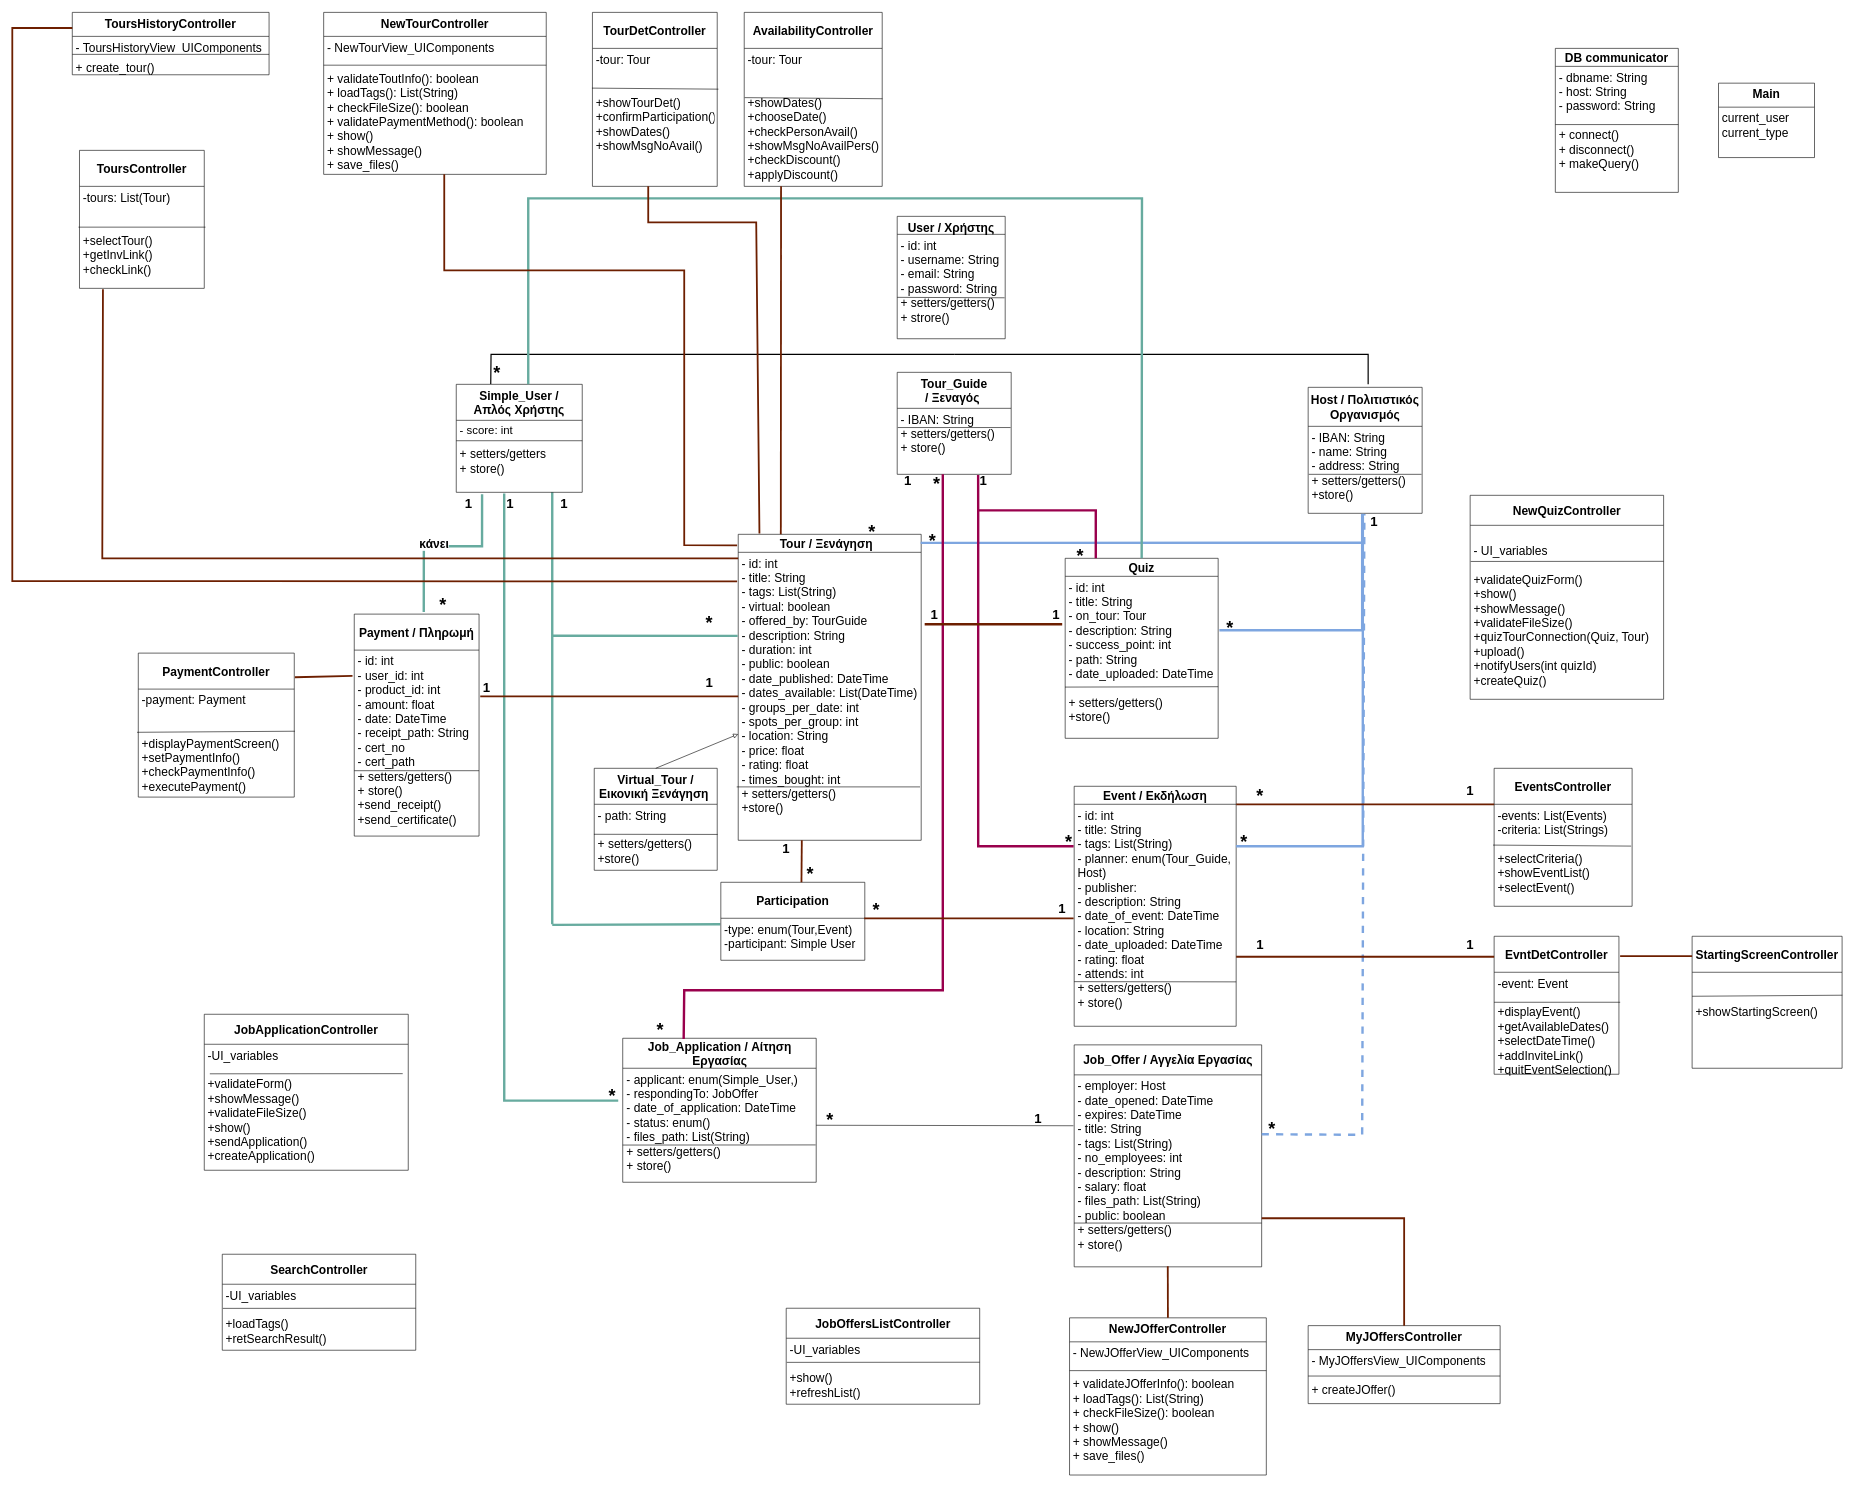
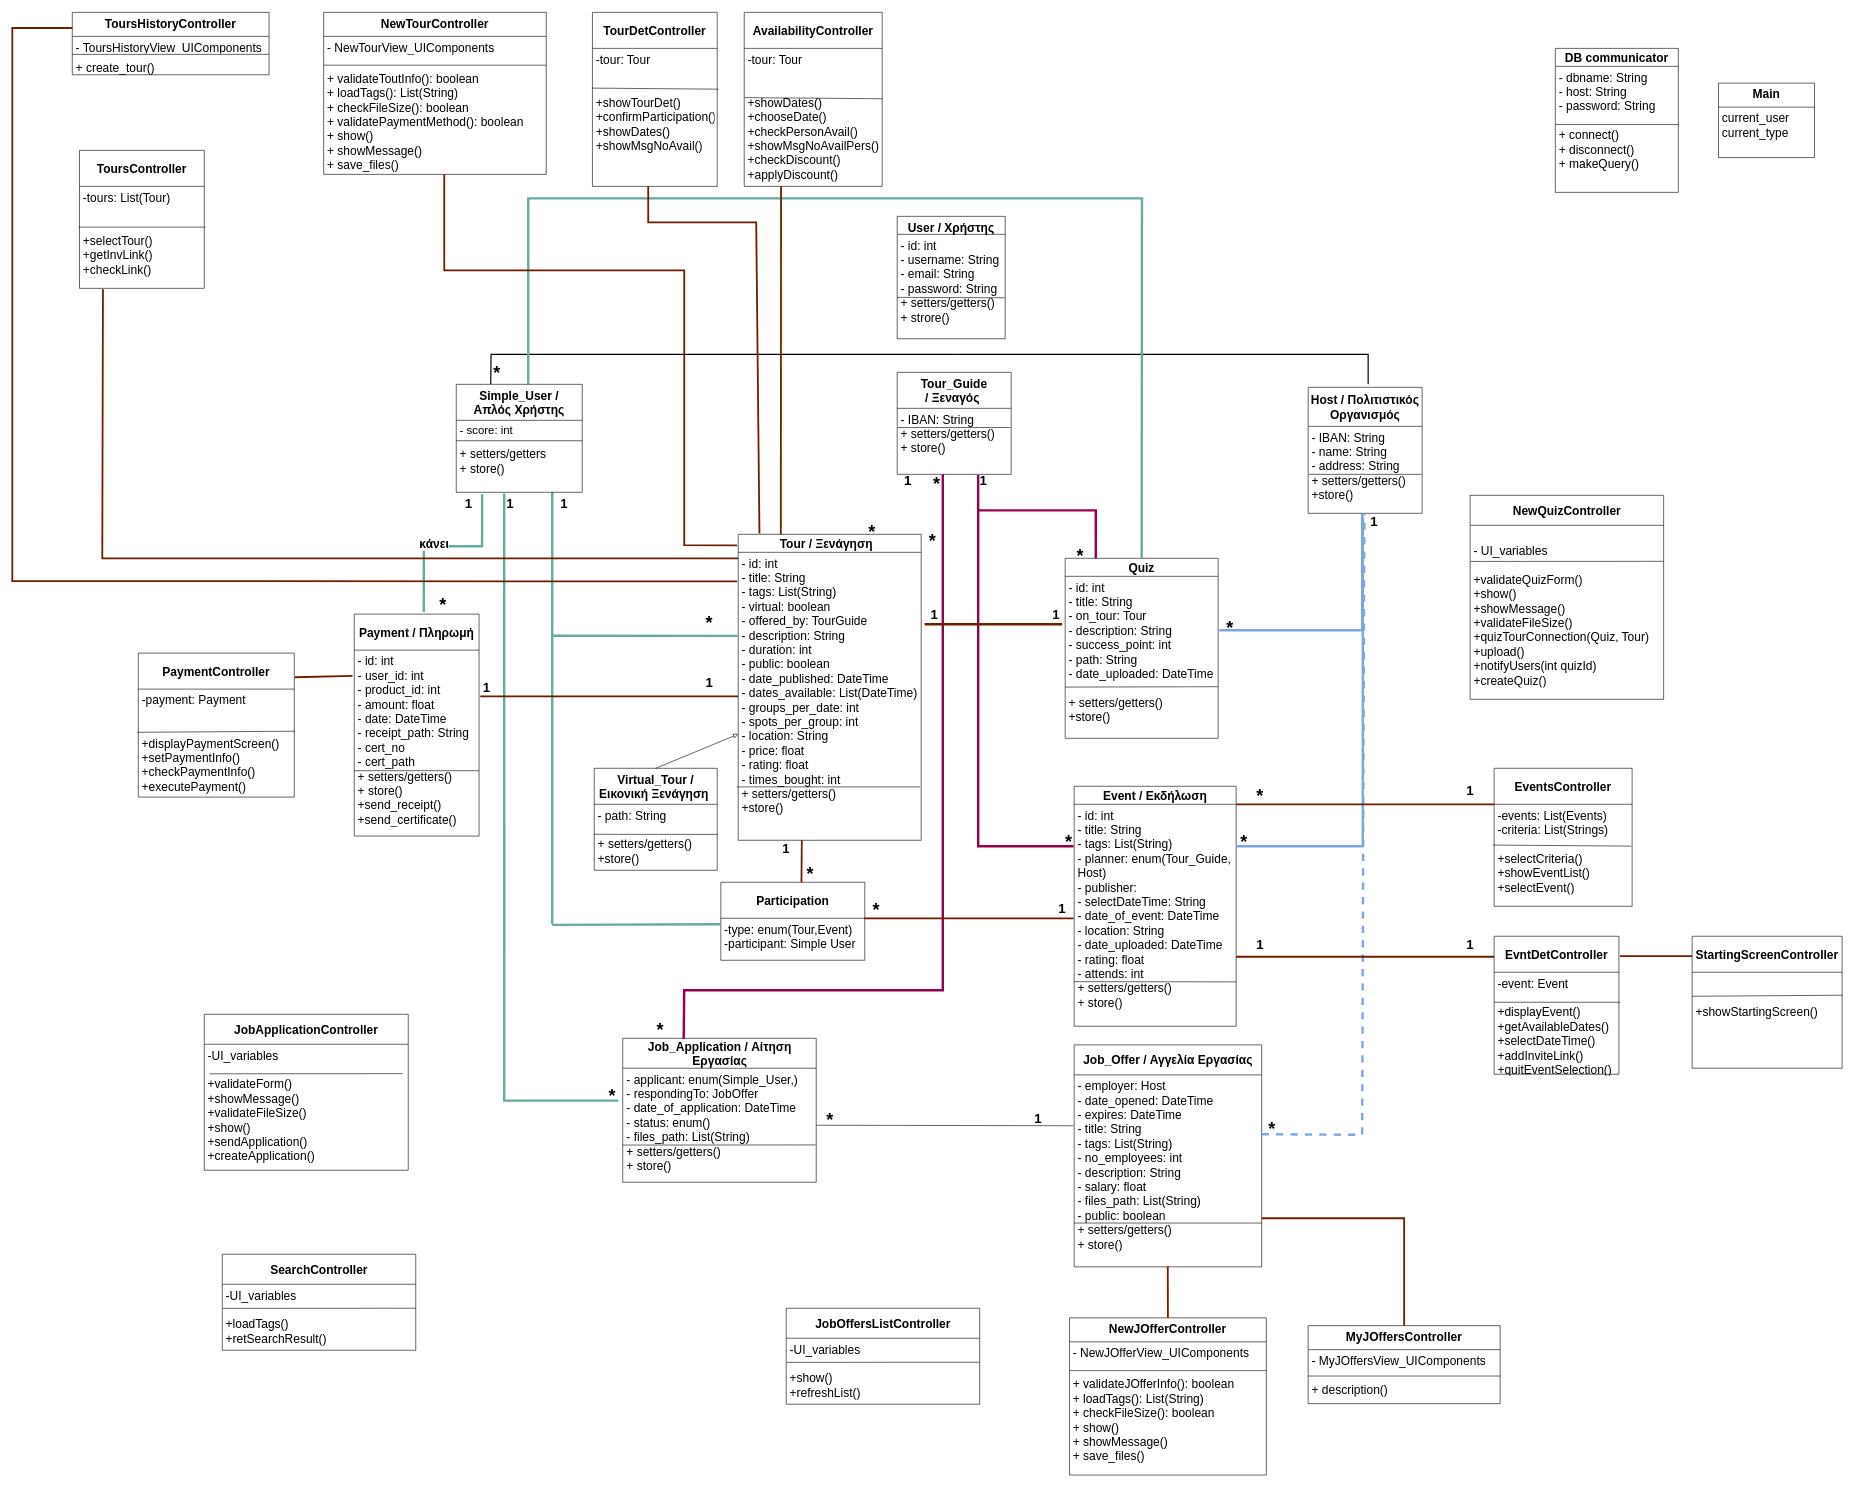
edge "- IBAN: String - name: String - address: String + setters/getters() +store()" -- "Tour / Ξενάγηση": removed
node "- id: int - title: String- tags: List(String)- planner: enum(Tour_Guide, Host)- publisher: - description: String- date_of_event: DateTime - location: String- date_uploaded: DateTime- rating: float - attends: int + setters/getters() + store()": label "- id: int - title: String- tags: List(String)- planner: enum(Tour_Guide, Host)- publisher: - description: String- date_of_event: DateTime - location: String- date_uploaded: DateTime- rating: float - attends: int + setters/getters() + store()" -> "- id: int - title: String- tags: List(String)- planner: enum(Tour_Guide, Host)- publisher: - selectDateTime: String- date_of_event: DateTime - location: String- date_uploaded: DateTime- rating: float - attends: int + setters/getters() + store()"
node "+ createJOffer()": label "+ createJOffer()" -> "+ description()"
